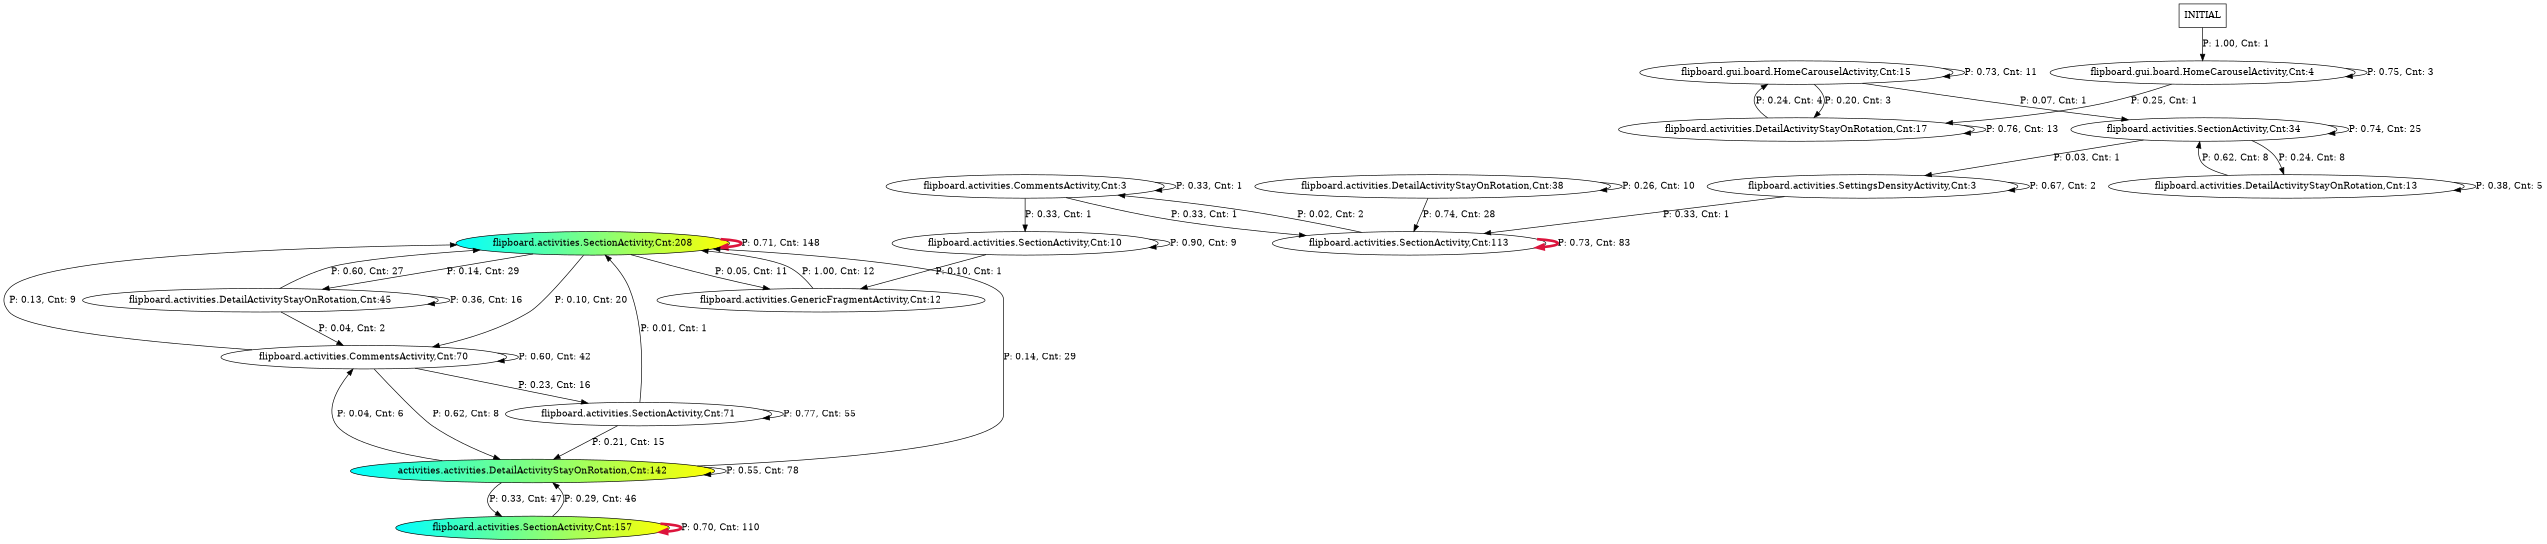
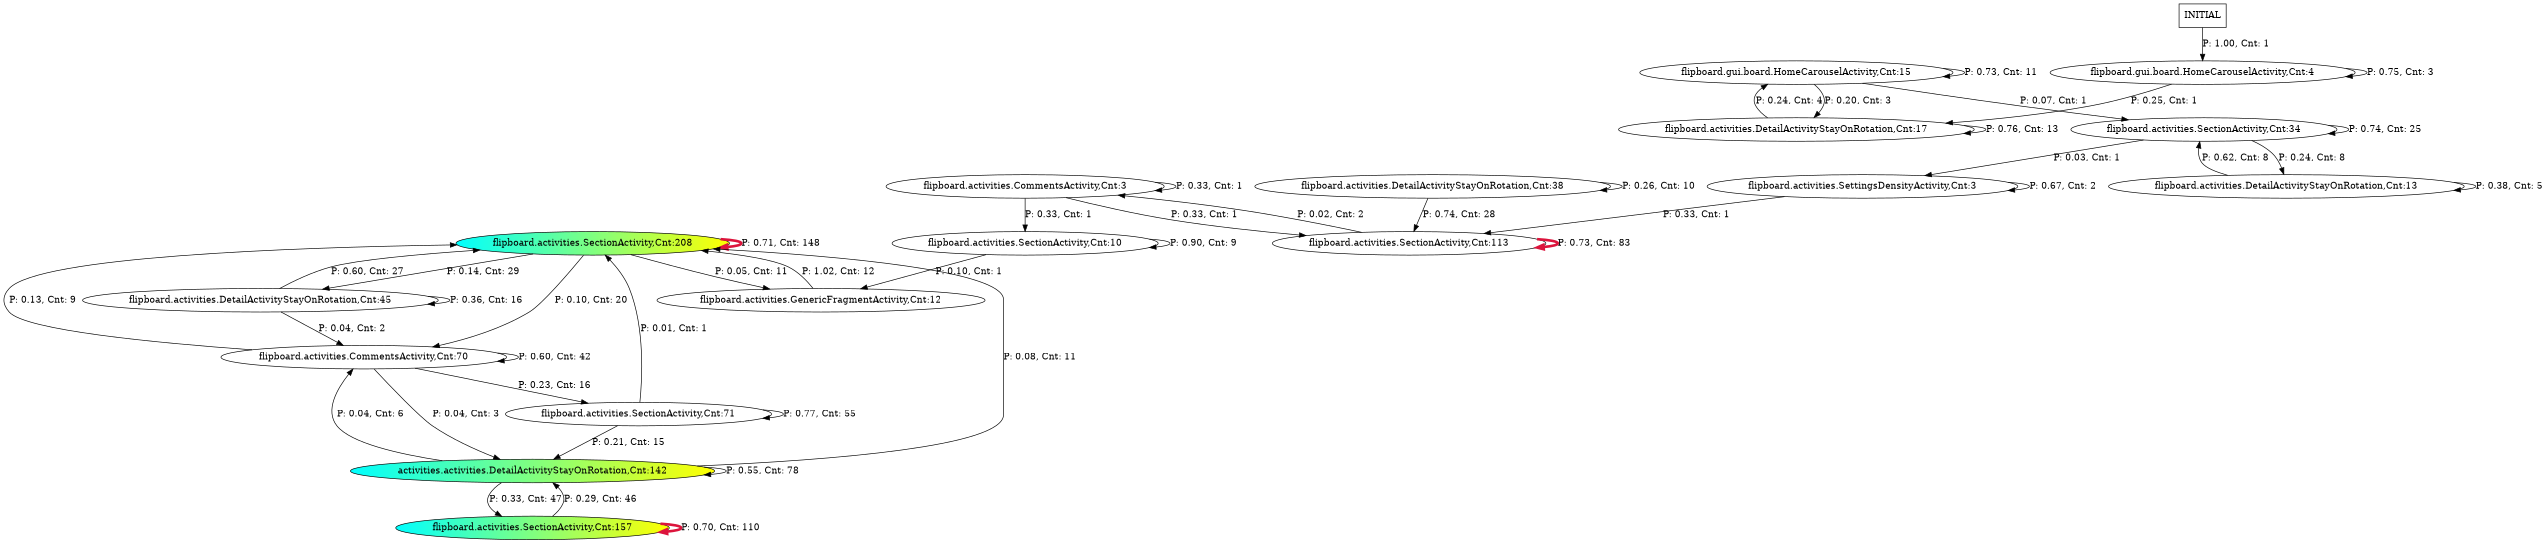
edge "flipboard.activities.GenericFragmentActivity,Cnt:12" -> "flipboard.activities.SectionActivity,Cnt:208": label "P: 1.00, Cnt: 12" -> "P: 1.02, Cnt: 12"
edge "activities.activities.DetailActivityStayOnRotation,Cnt:142" -> "flipboard.activities.SectionActivity,Cnt:208": label "P: 0.14, Cnt: 29" -> "P: 0.08, Cnt: 11"
edge "flipboard.activities.CommentsActivity,Cnt:70" -> "activities.activities.DetailActivityStayOnRotation,Cnt:142": label "P: 0.62, Cnt: 8" -> "P: 0.04, Cnt: 3"
